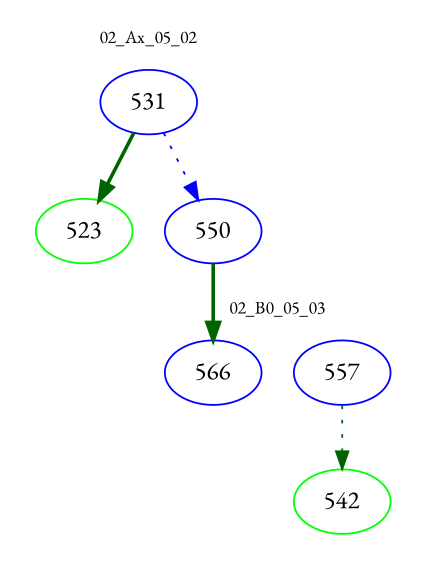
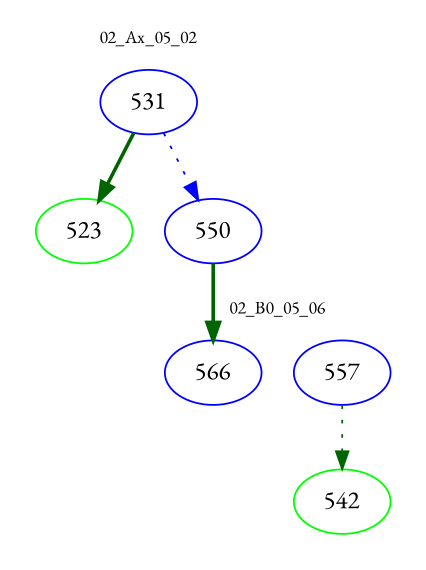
cluster "02_B0_05_03": label "02_B0_05_03" -> "02_B0_05_06"
